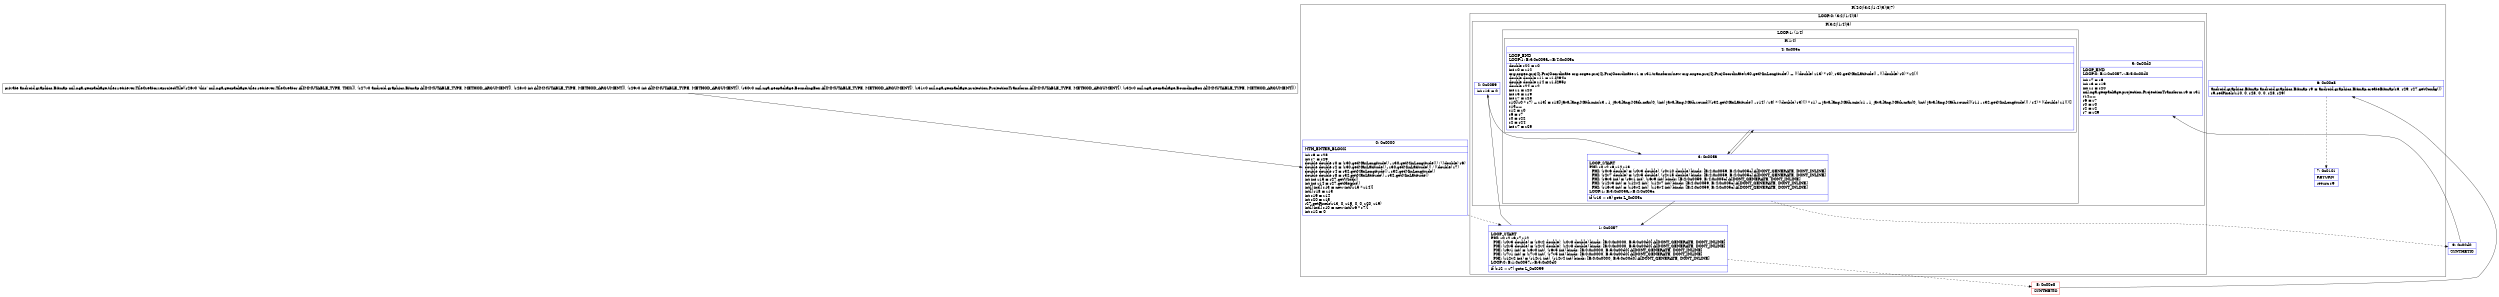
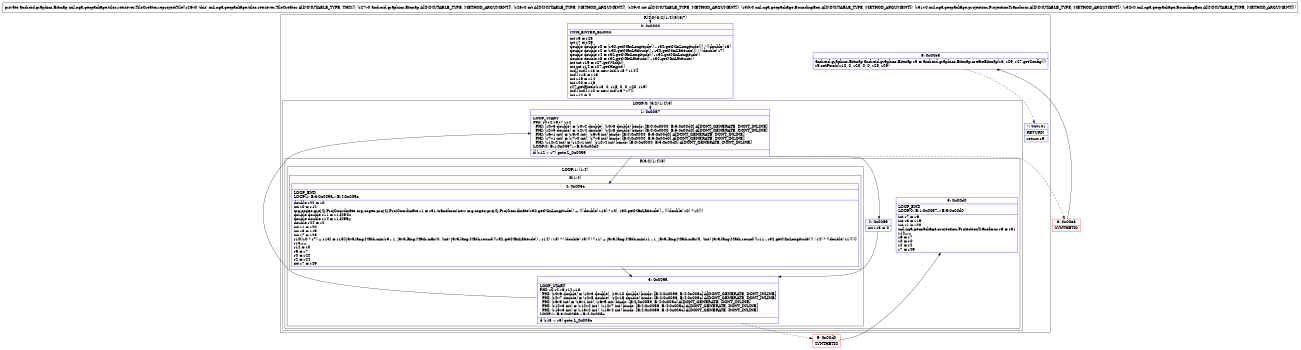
edge "3: 0x005a" -> "4: 0x005c": now "1: 0x0057" -> "4: 0x005c"
node "9: 0x00d0": color blue -> red
